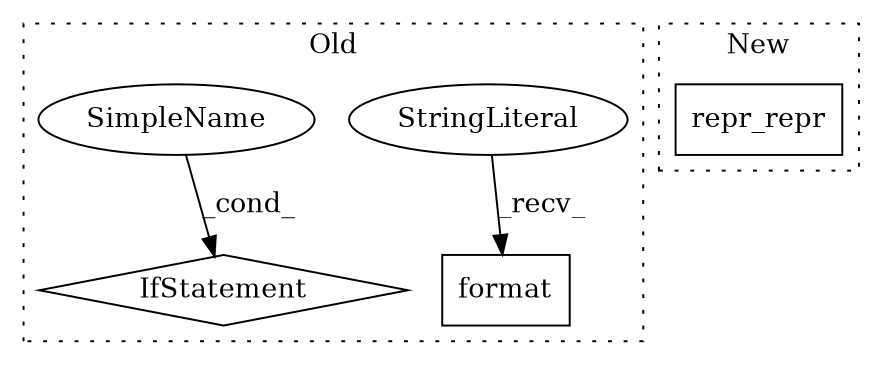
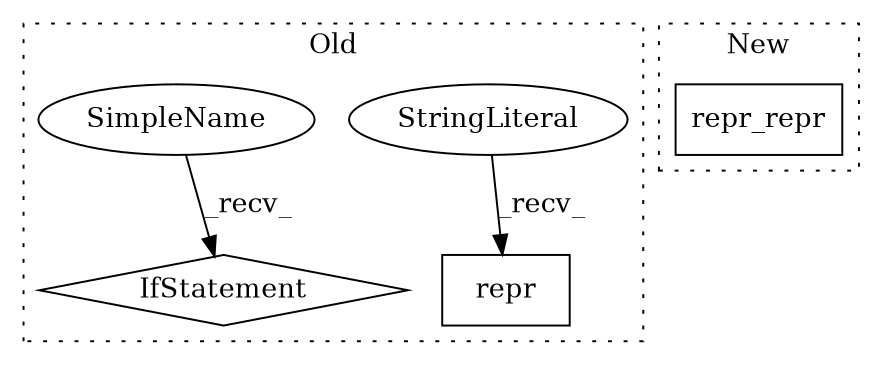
edge "SimpleName" -> "IfStatement": label "_cond_" -> "_recv_"
node "format": label "format" -> "repr"
